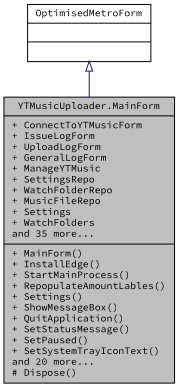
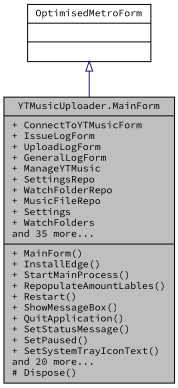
node "YTMusicUploader.MainForm": text "+ Settings()" -> "+ Restart()"
